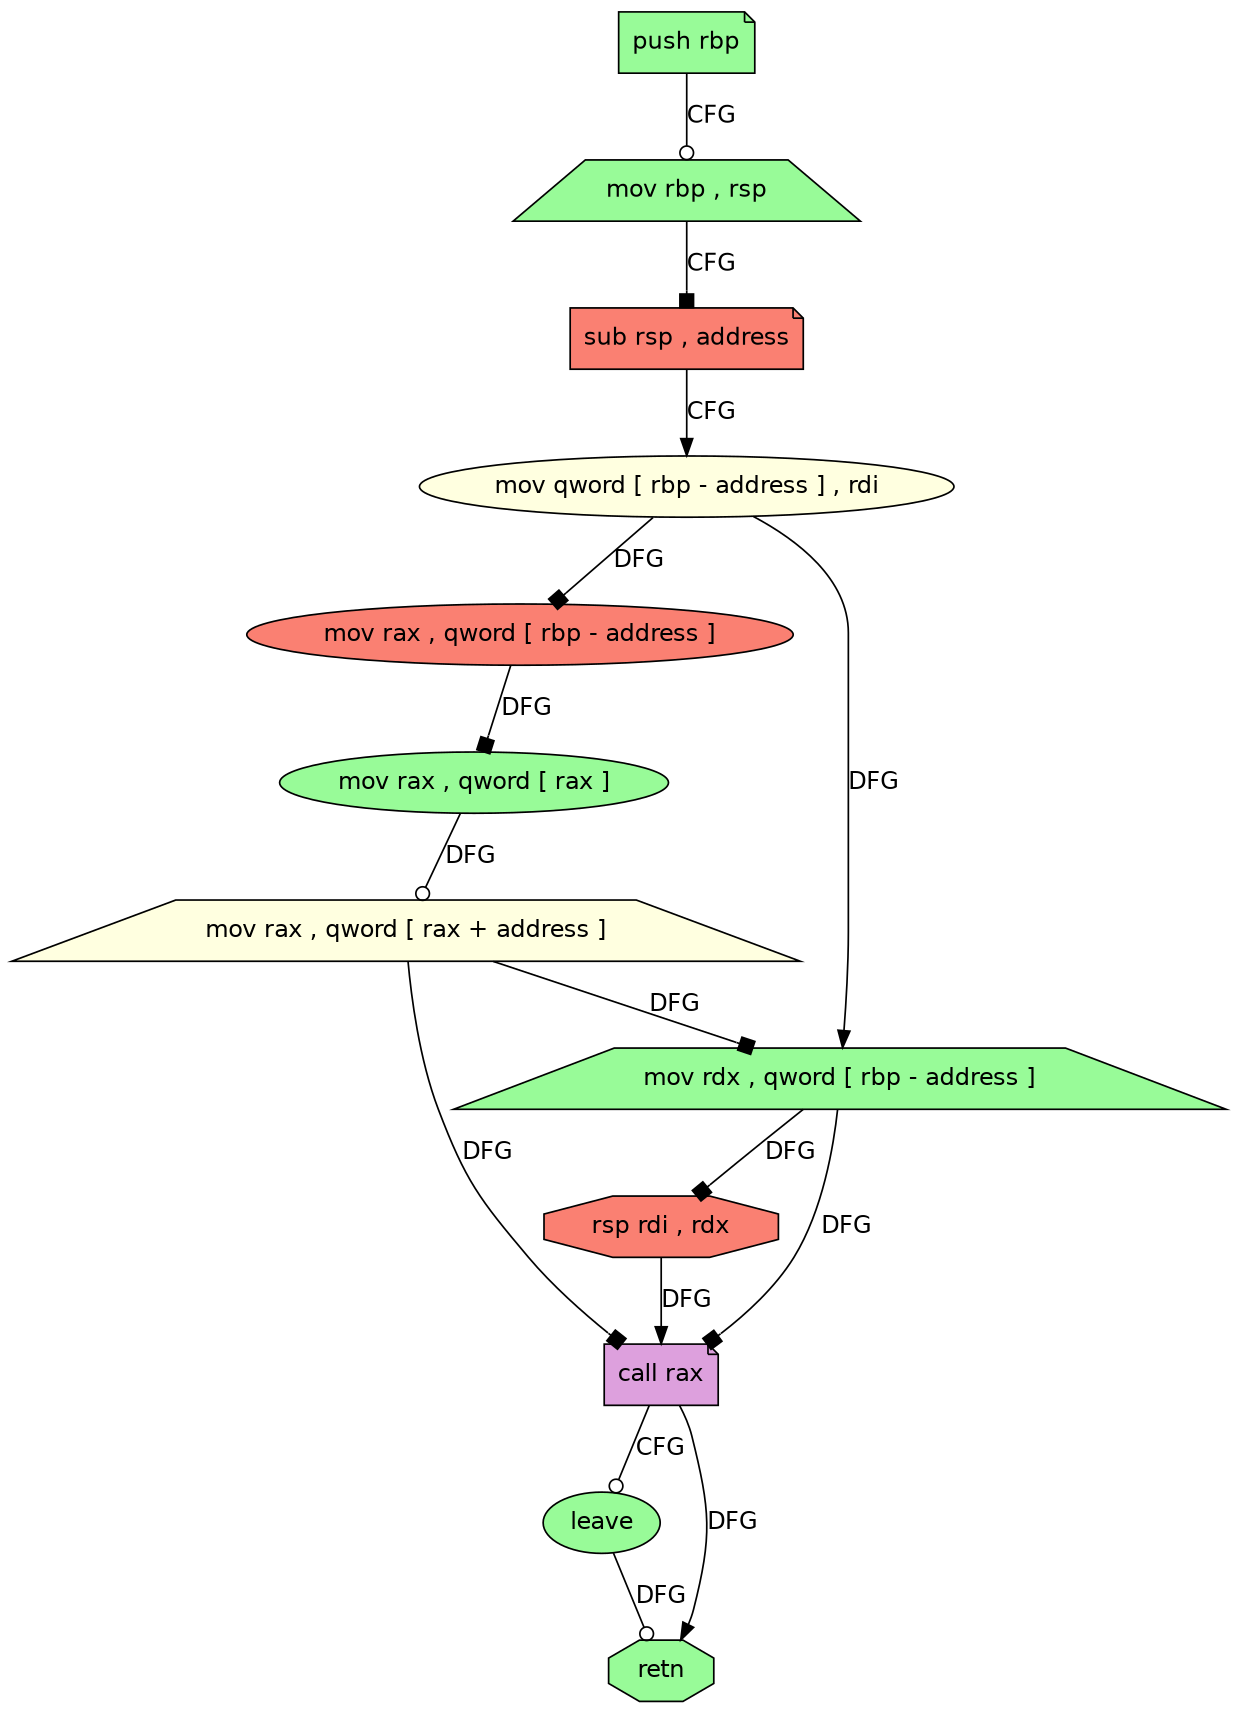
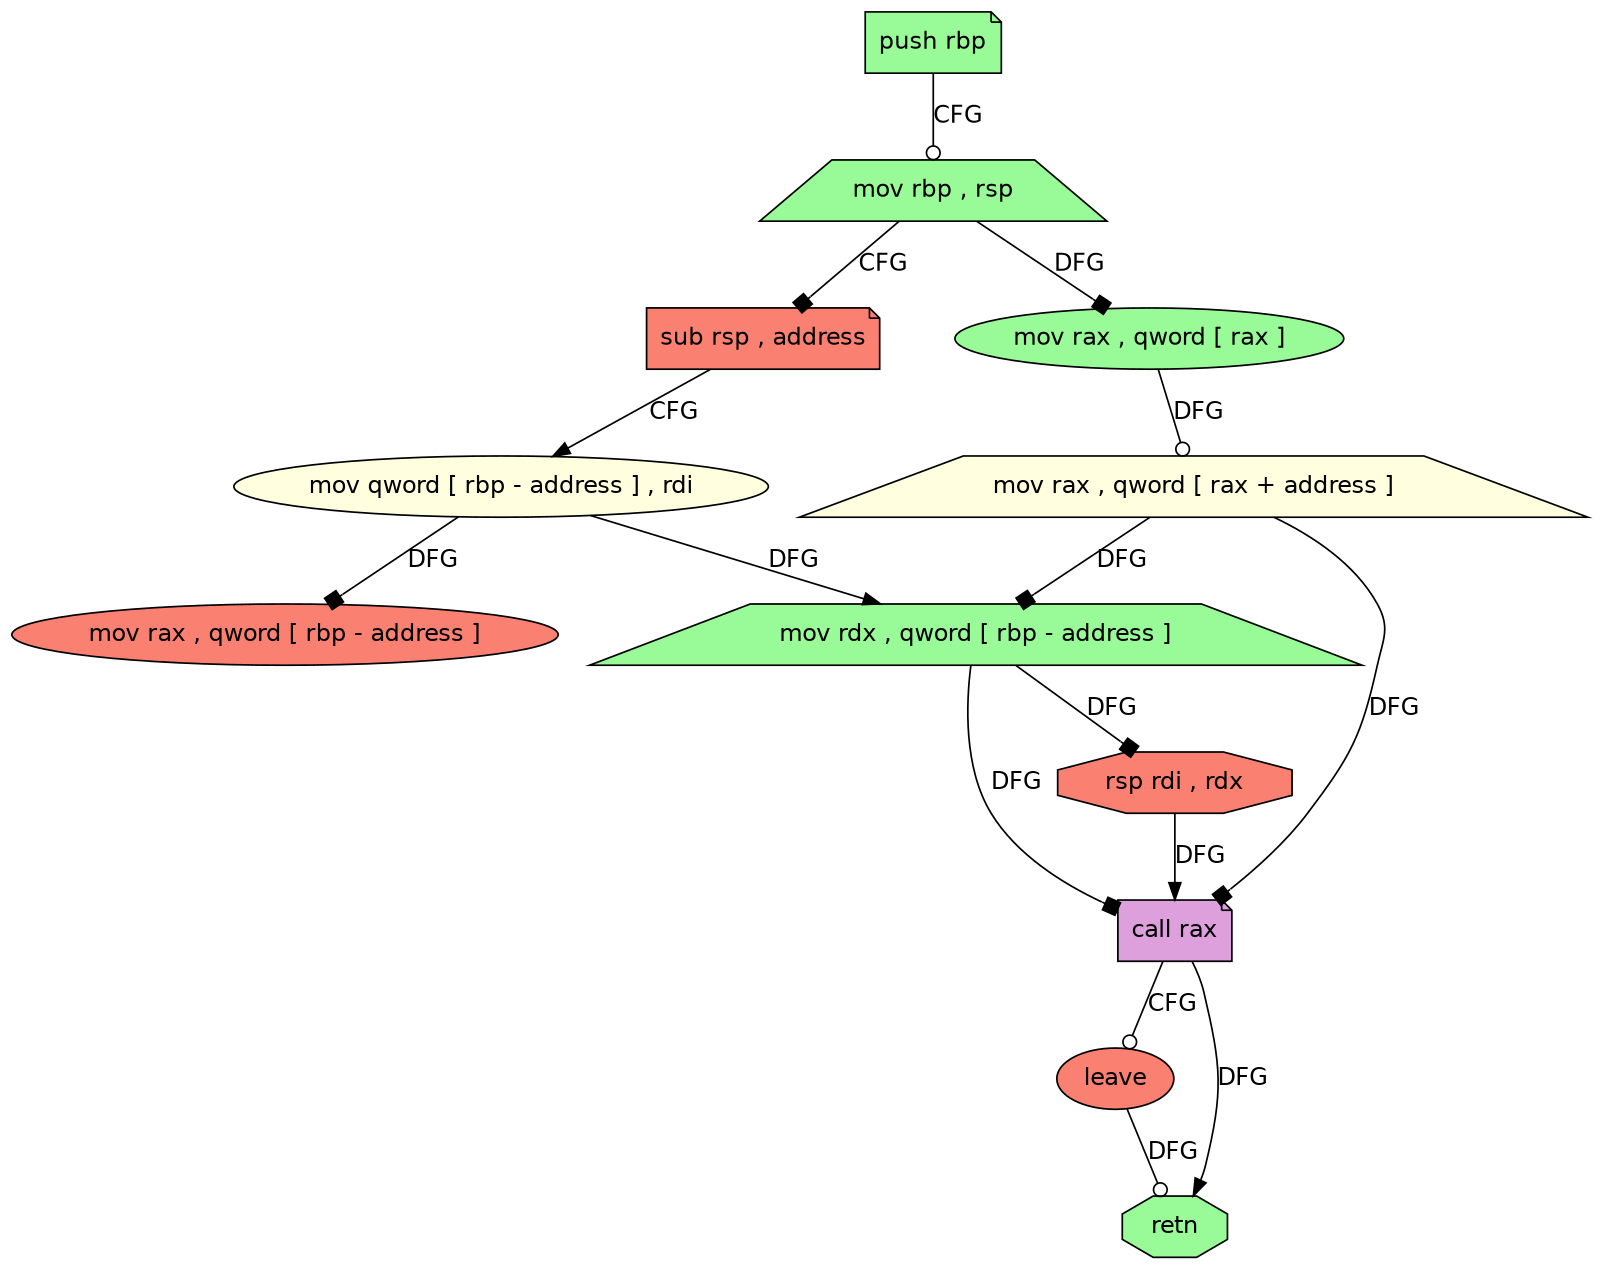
edge "mov rax , qword [ rbp - address ]" -> "mov rax , qword [ rax ]": now "mov rbp , rsp" -> "mov rax , qword [ rax ]"
node "leave": fillcolor palegreen -> salmon
